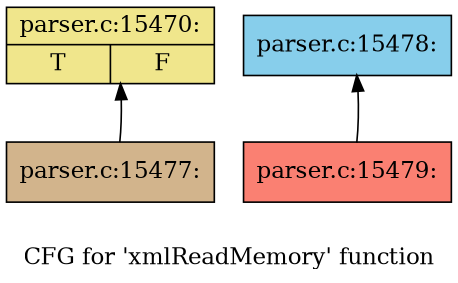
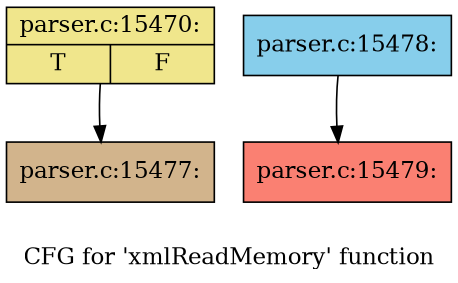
edge "parser.c:15479:" -> "parser.c:15478:": reversed
edge "parser.c:15477:" -> "parser.c:15470:": reversed
